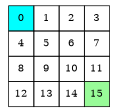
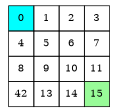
node "0": text "12" -> "42"
